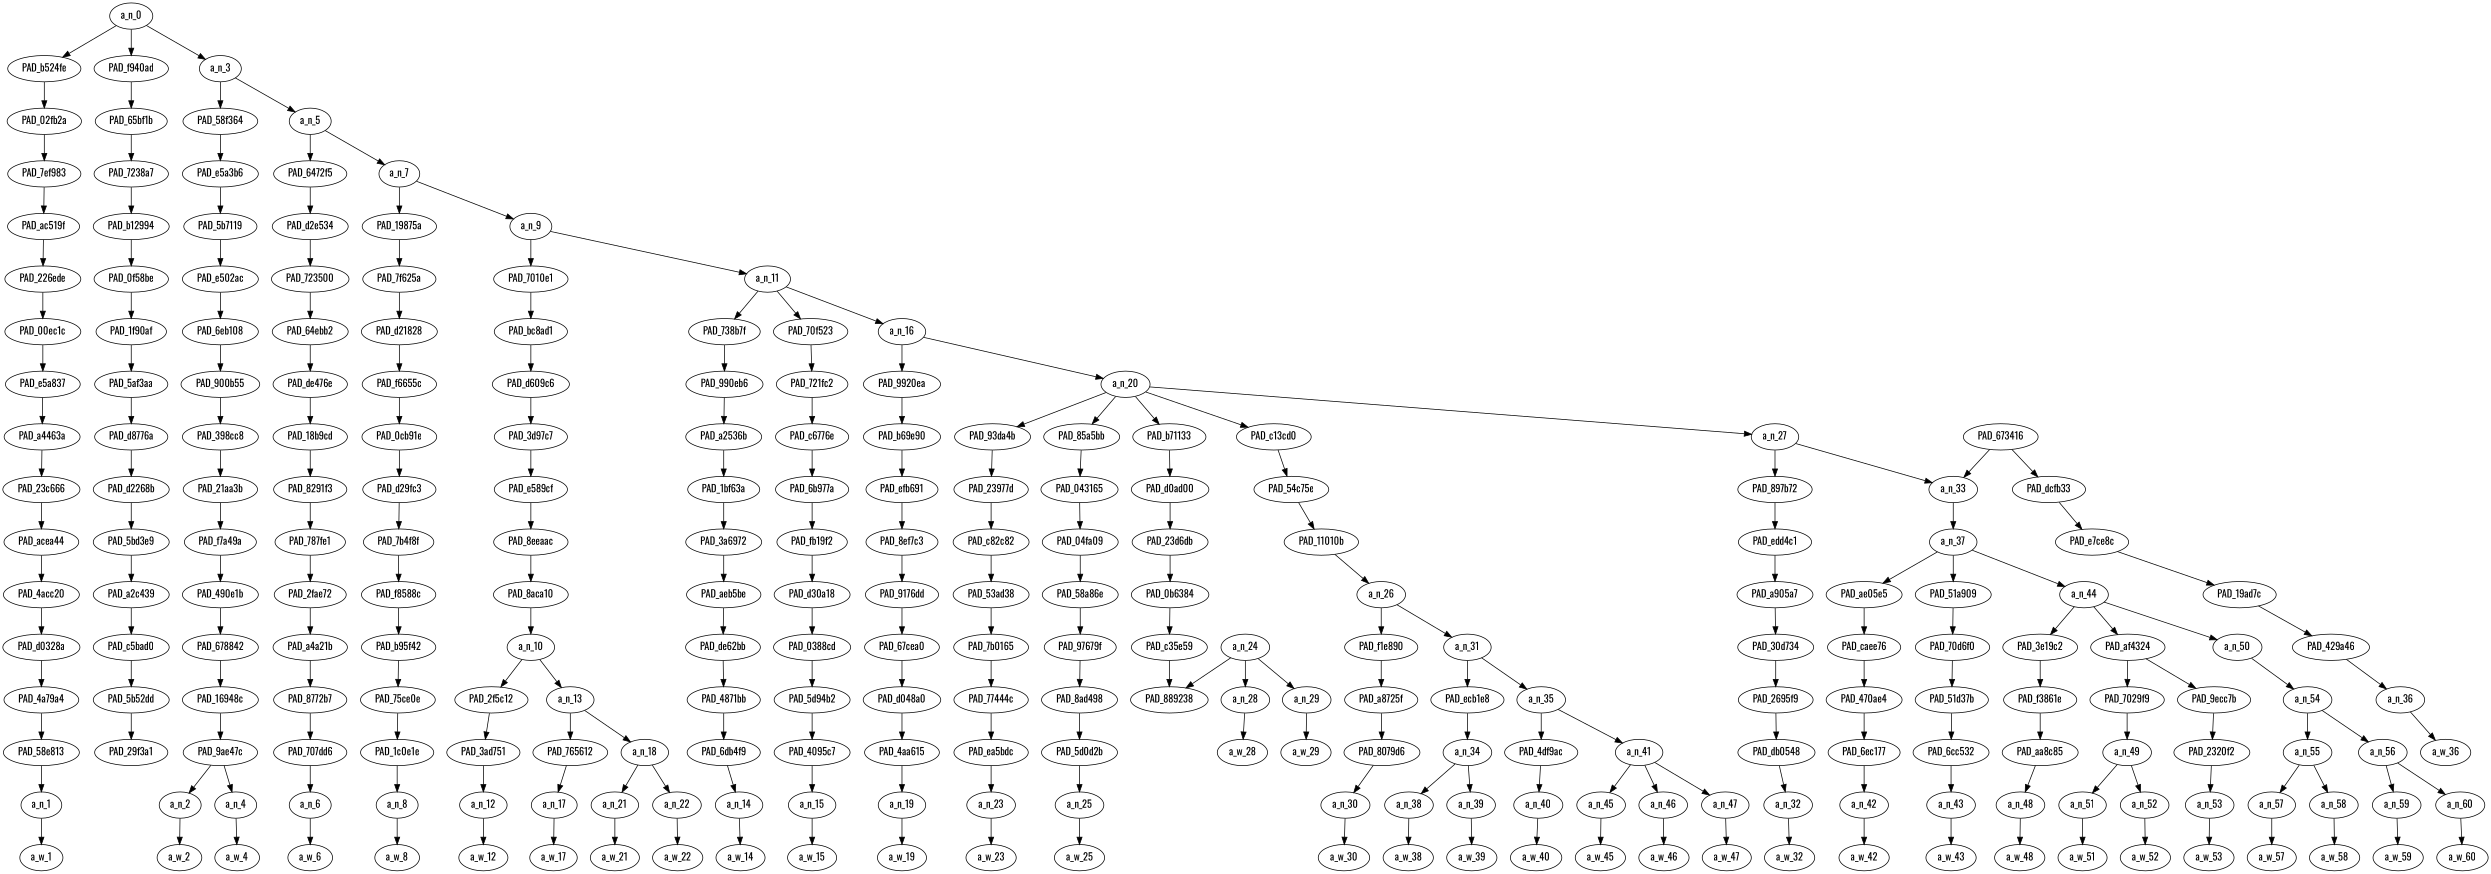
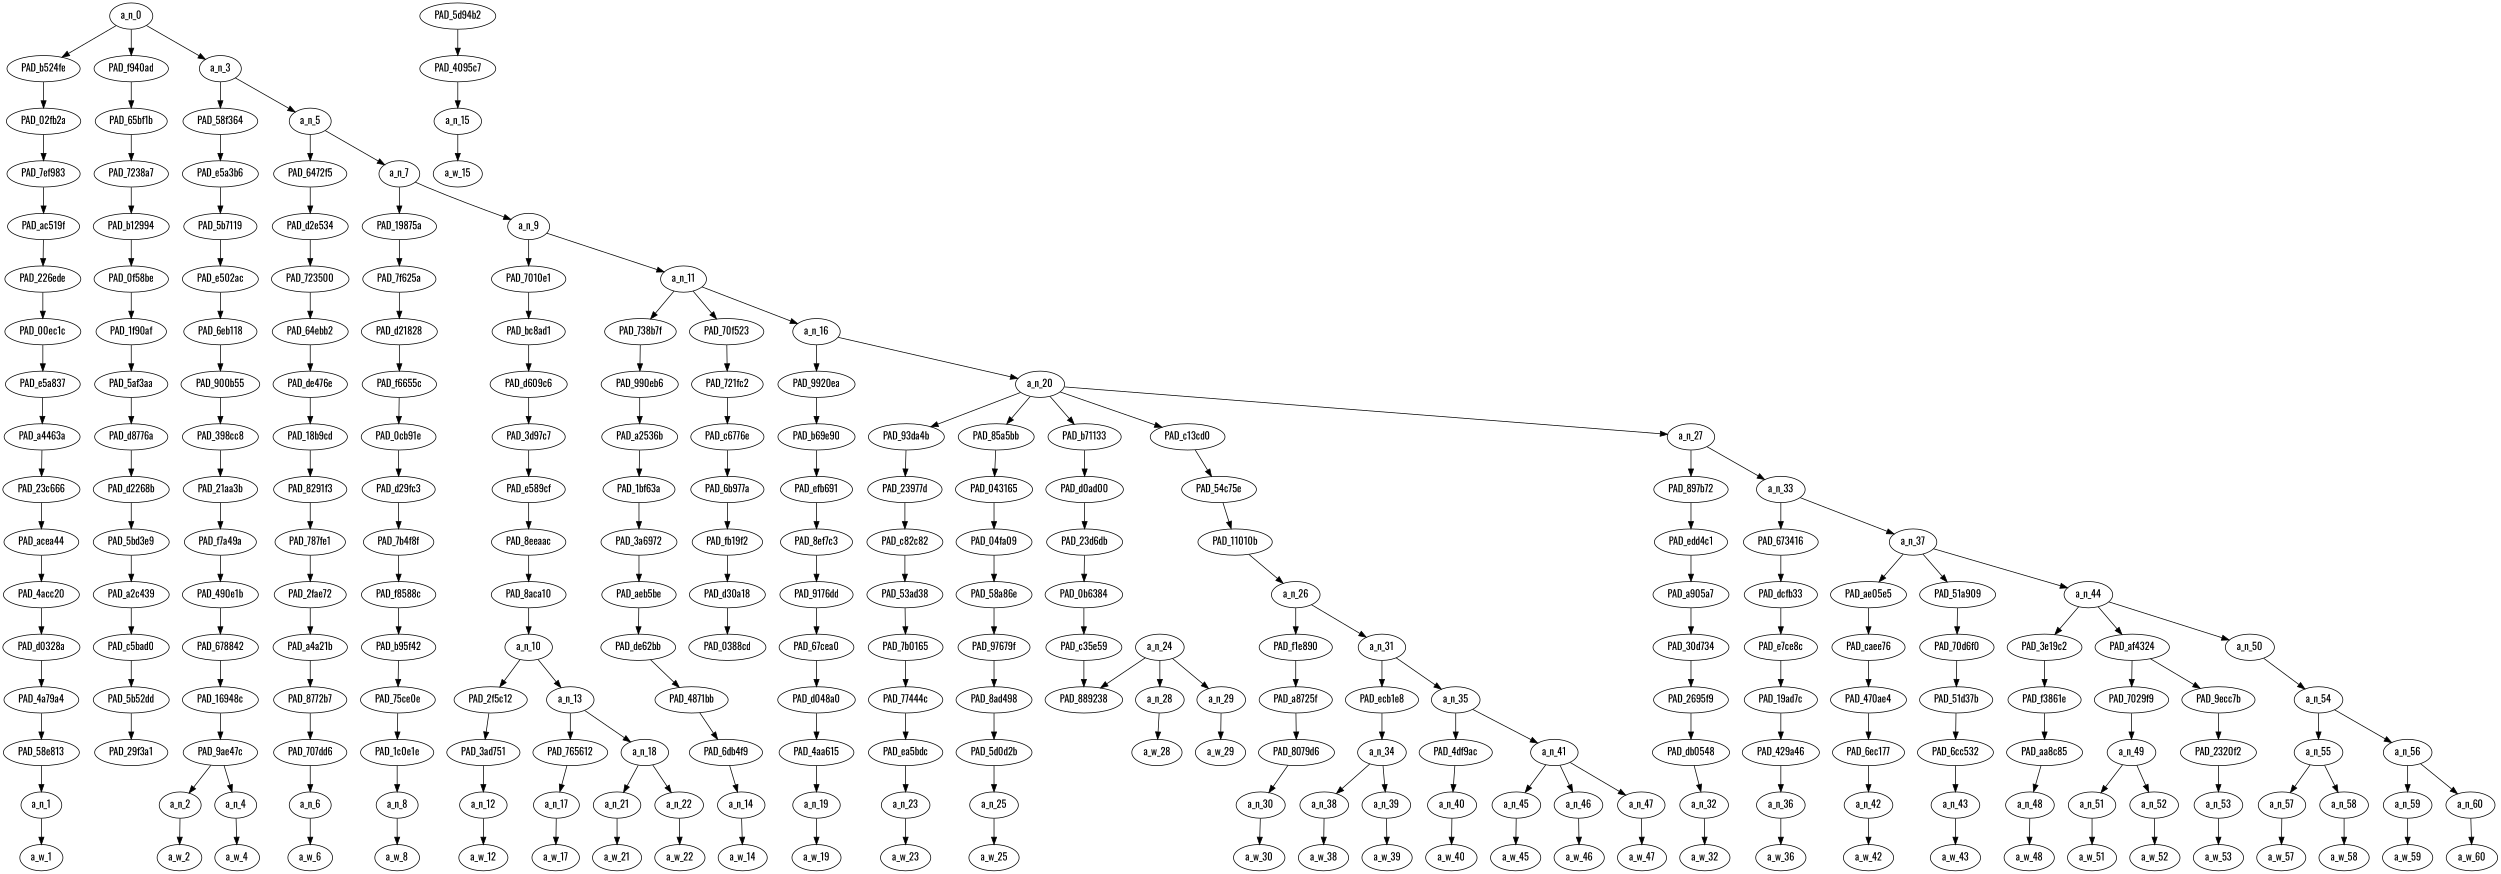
node "PAD_6eb108": label "PAD_6eb108" -> "PAD_6eb118"
edge "PAD_673416" -> "a_n_33": reversed
edge "PAD_0388cd" -> "PAD_5d94b2": removed
